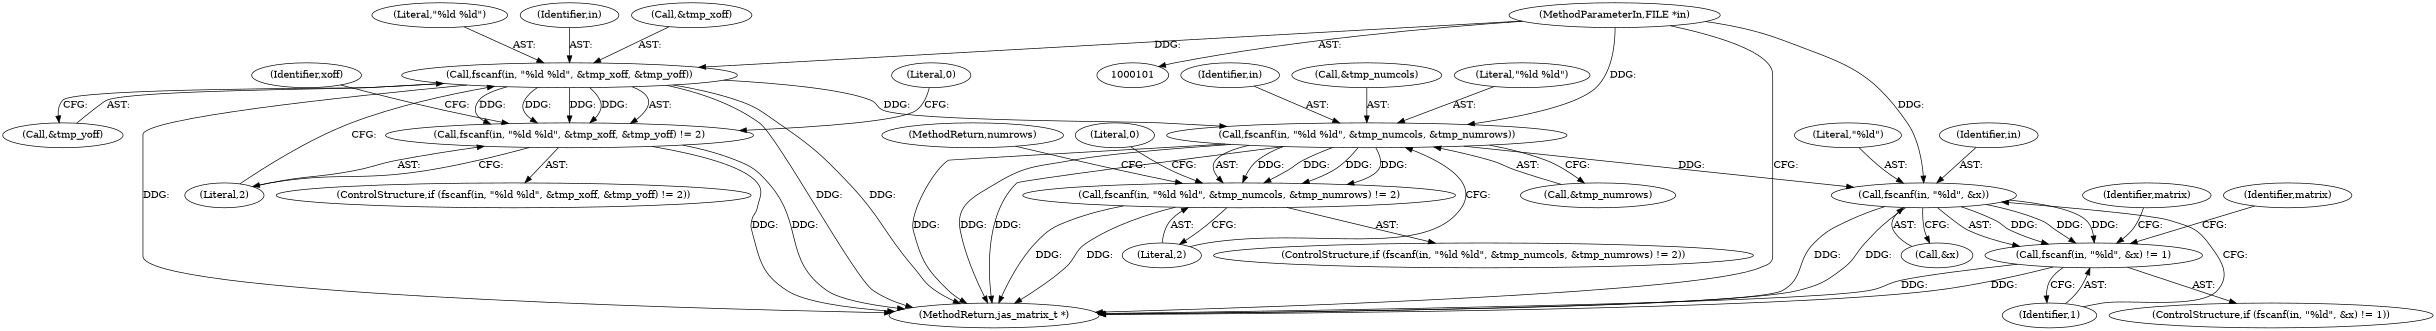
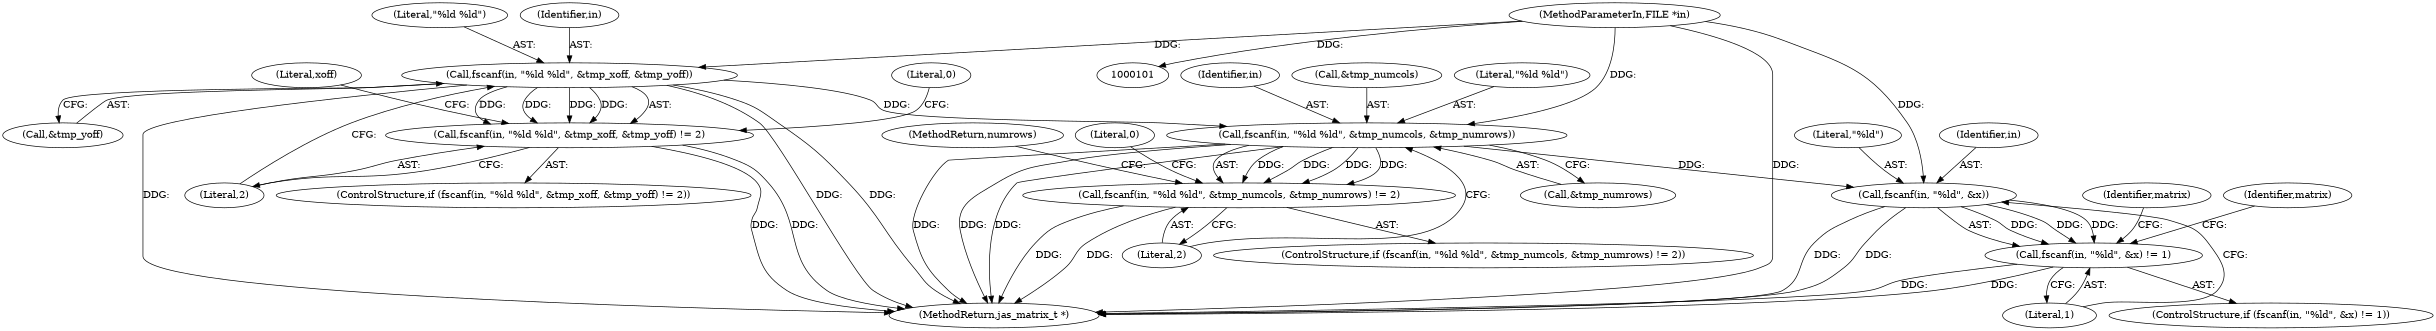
node "(Call,&tmp_xoff)": removed
edge "(MethodParameterIn,FILE *in)" -> "1000101": label "AST: " -> "DDG: "
node "(Identifier,xoff)": label "(Identifier,xoff)" -> "(Literal,xoff)"
edge "(MethodParameterIn,FILE *in)" -> "(MethodReturn,jas_matrix_t *)": label "CFG: " -> "DDG: "
node "(Call,&x)": removed
node "(Identifier,1)": label "(Identifier,1)" -> "(Literal,1)"
